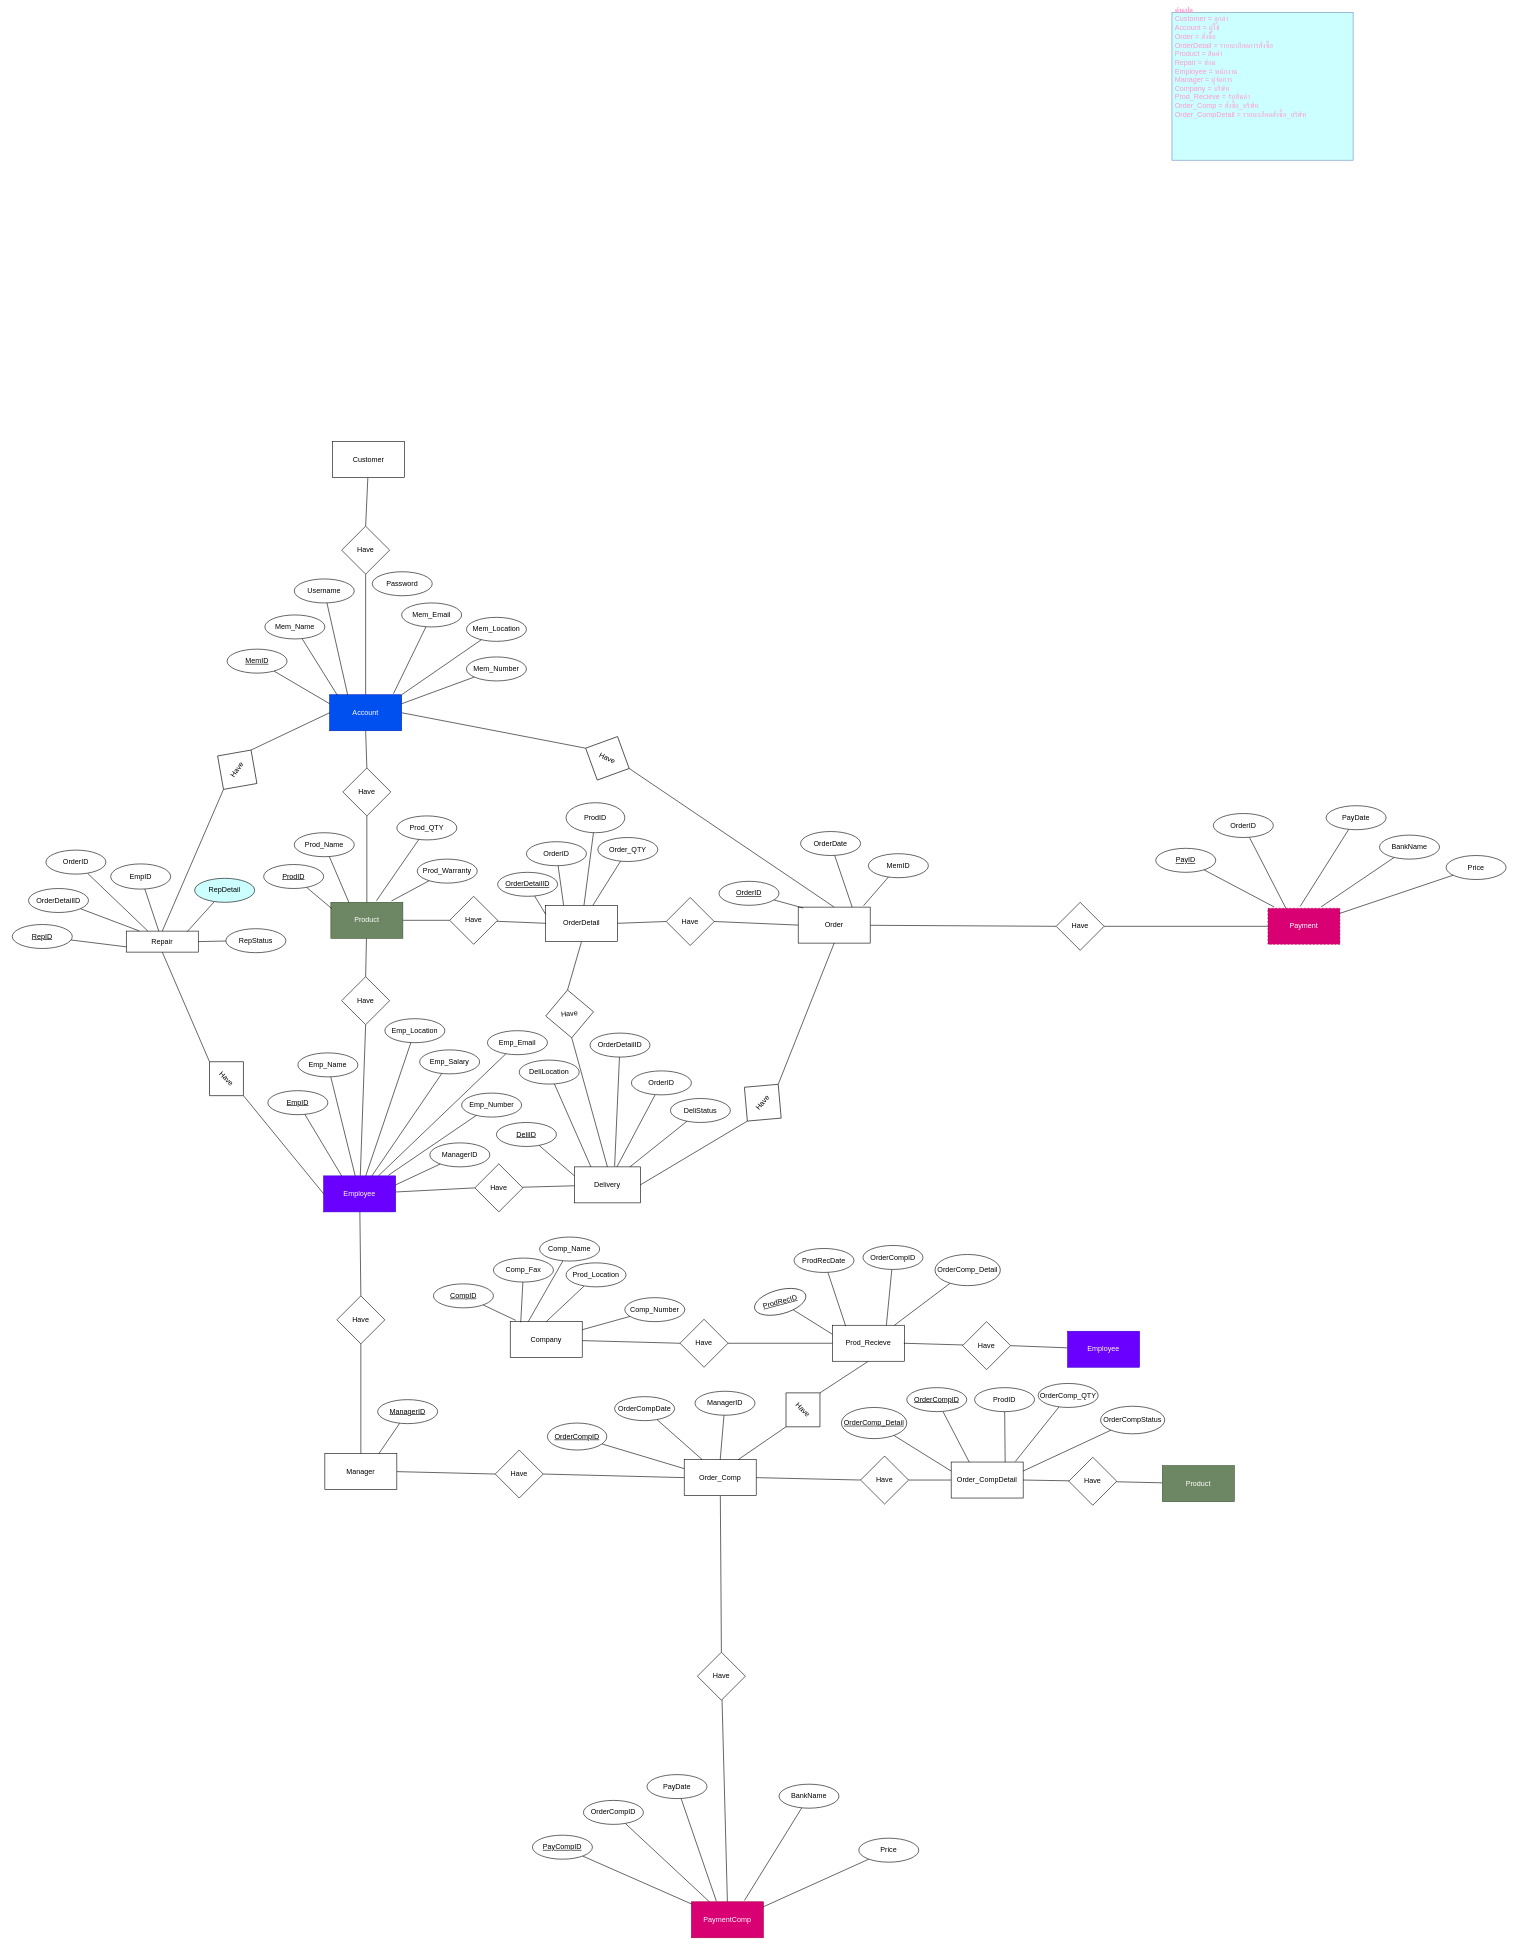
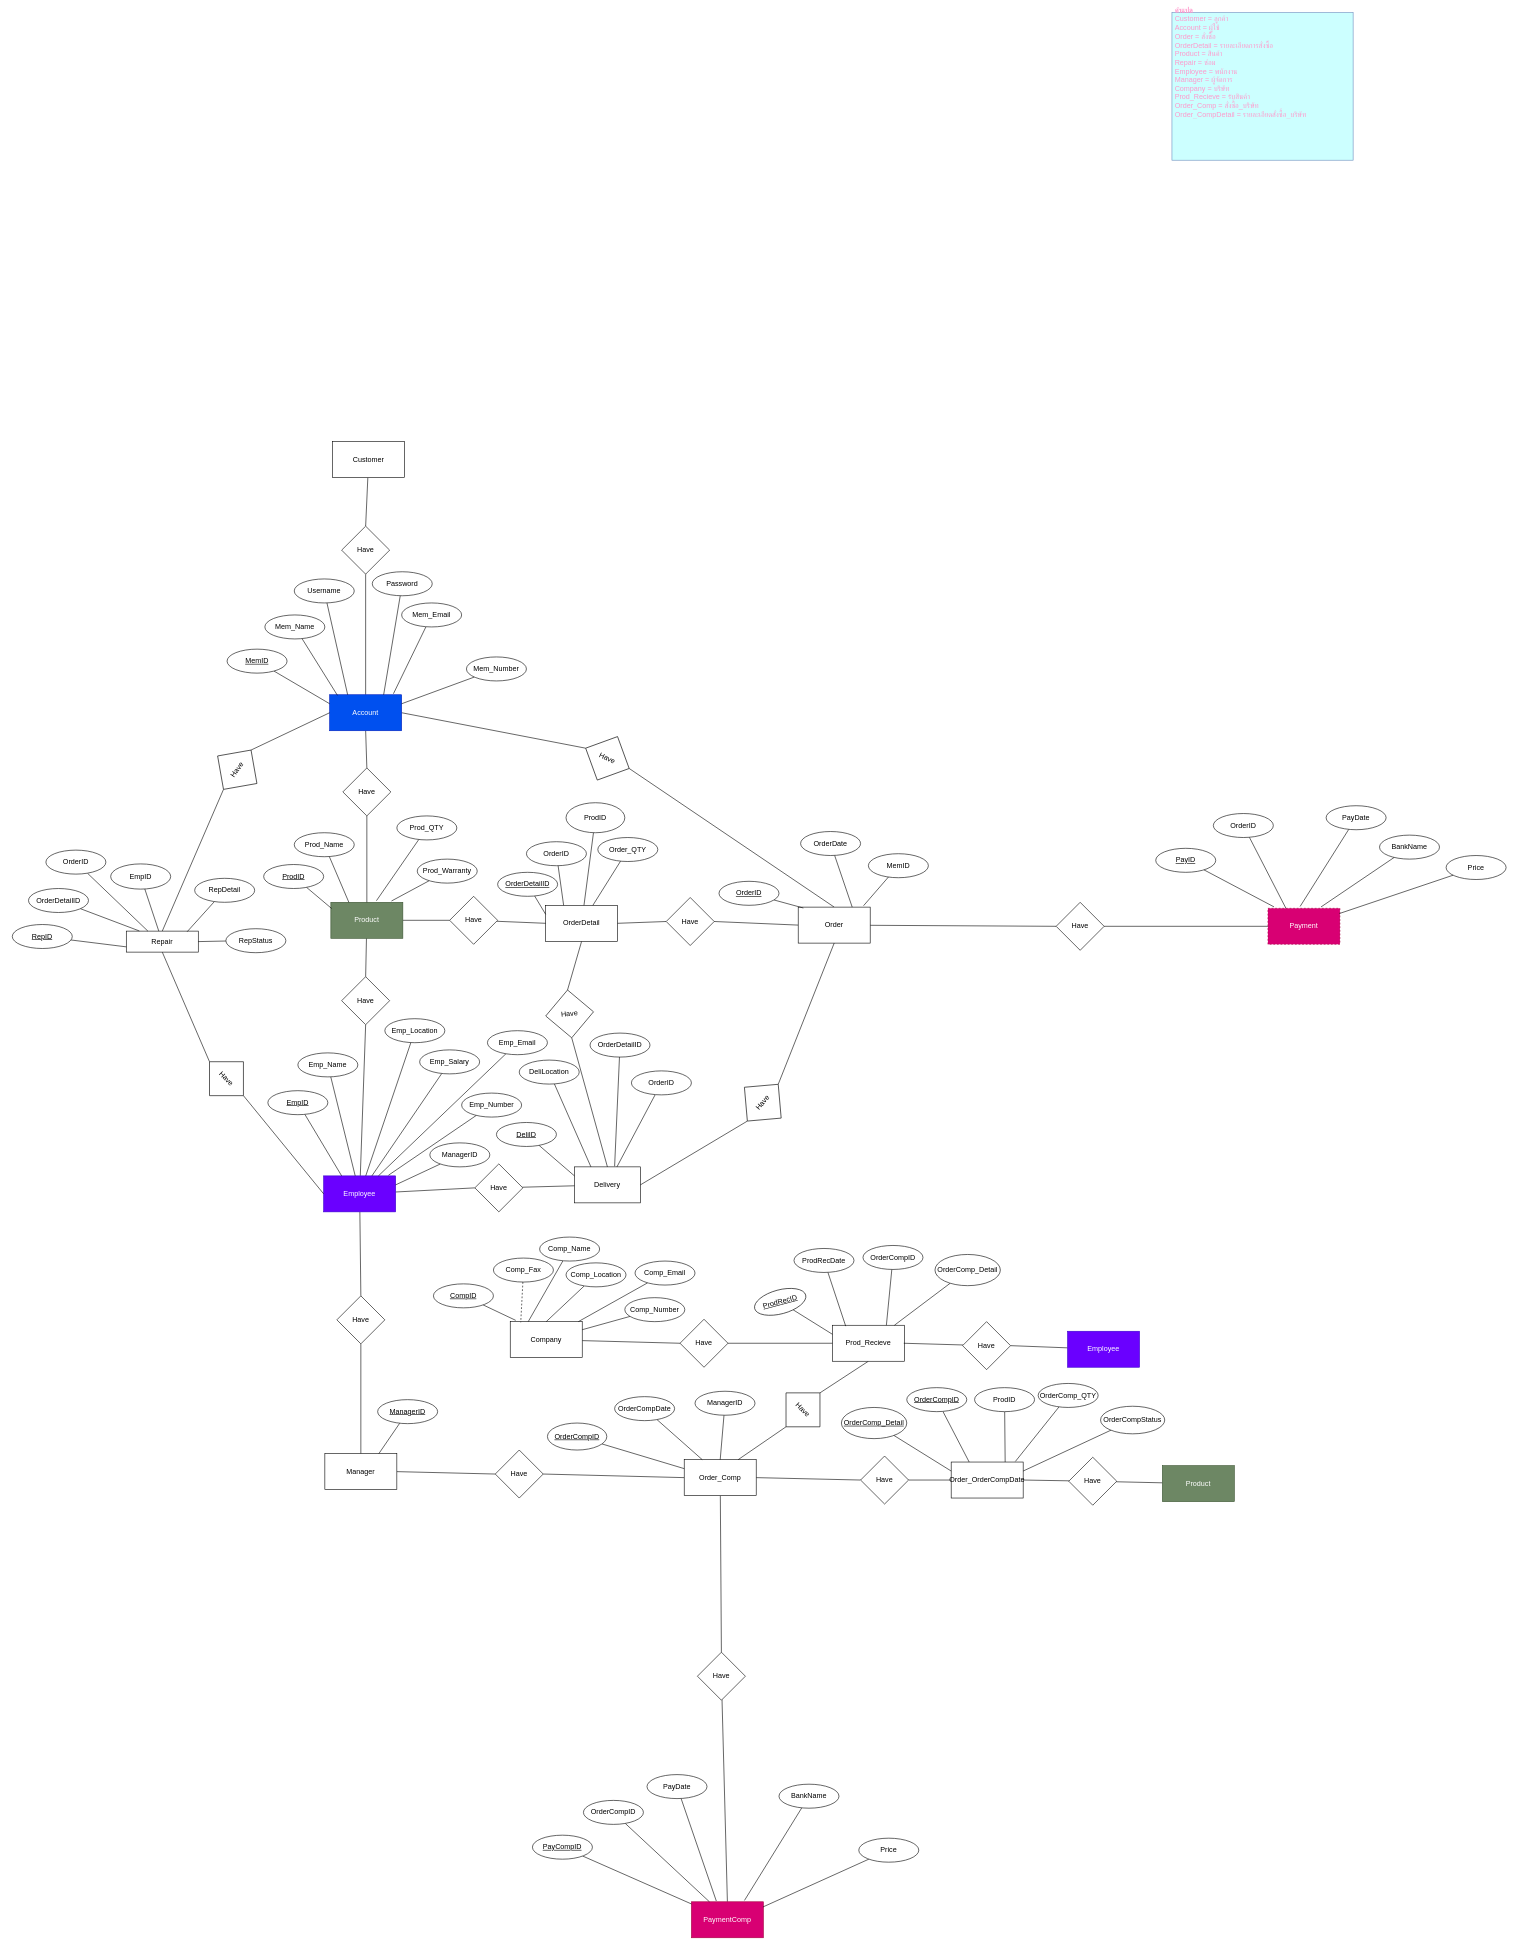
node "Mem_Location": removed
edge "Password" -- "Account": added
edge "Mem_Location" -- "Account": removed
node "RepDetail": fillcolor #ccffff -> #ffffff
node "DeliStatus": removed
edge "DeliStatus" -- "Delivery": removed
node "Comp_Email": added
node "Prod_Location": label "Prod_Location" -> "Comp_Location"
edge "Comp_Fax" -- "Company": style solid -> dashed
edge "Comp_Email" -- "Company": added
node "Order_CompDetail": label "Order_CompDetail" -> "Order_OrderCompDate"
